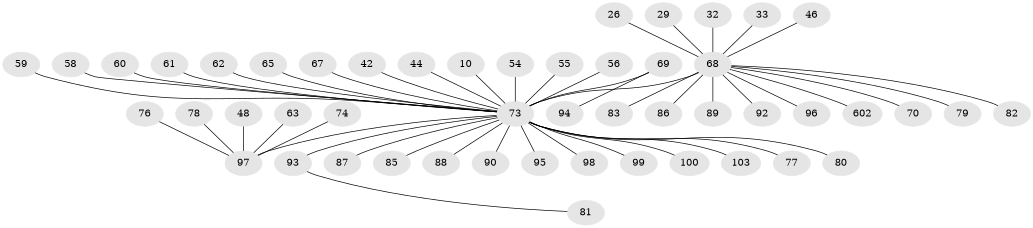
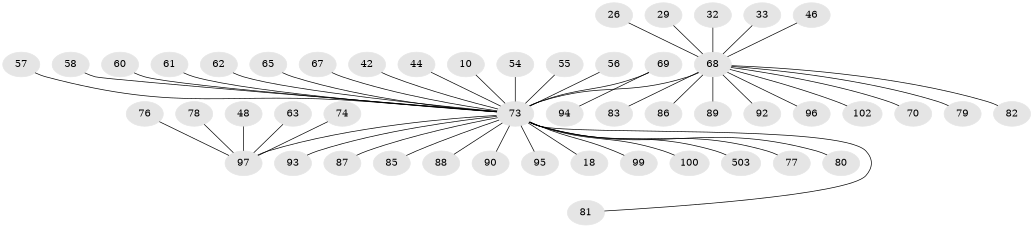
node "59": label "59" -> "57"
node "602": label "602" -> "102"
node "98": label "98" -> "18"
node "103": label "103" -> "503"
edge "93" -- "81": now "73" -- "81"
